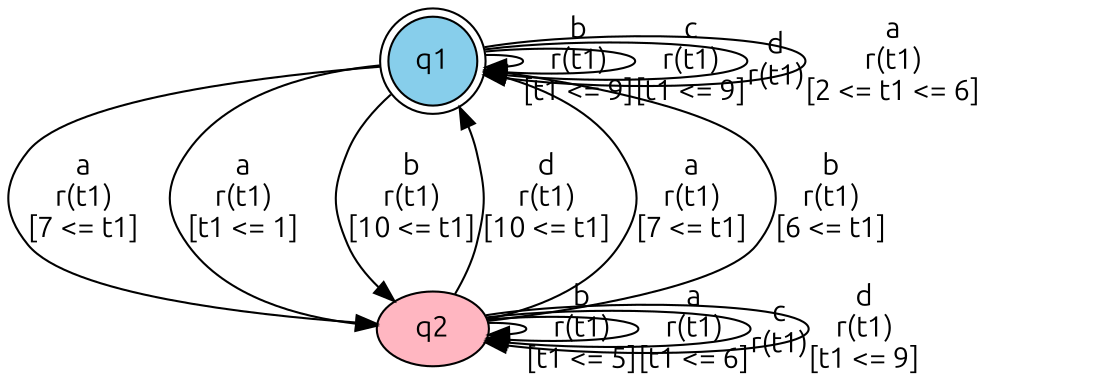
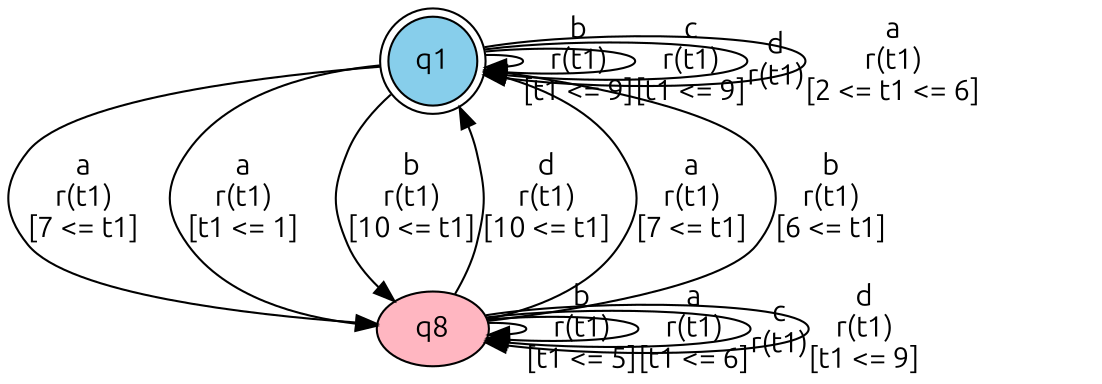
node "q2": label "q2" -> "q8"
